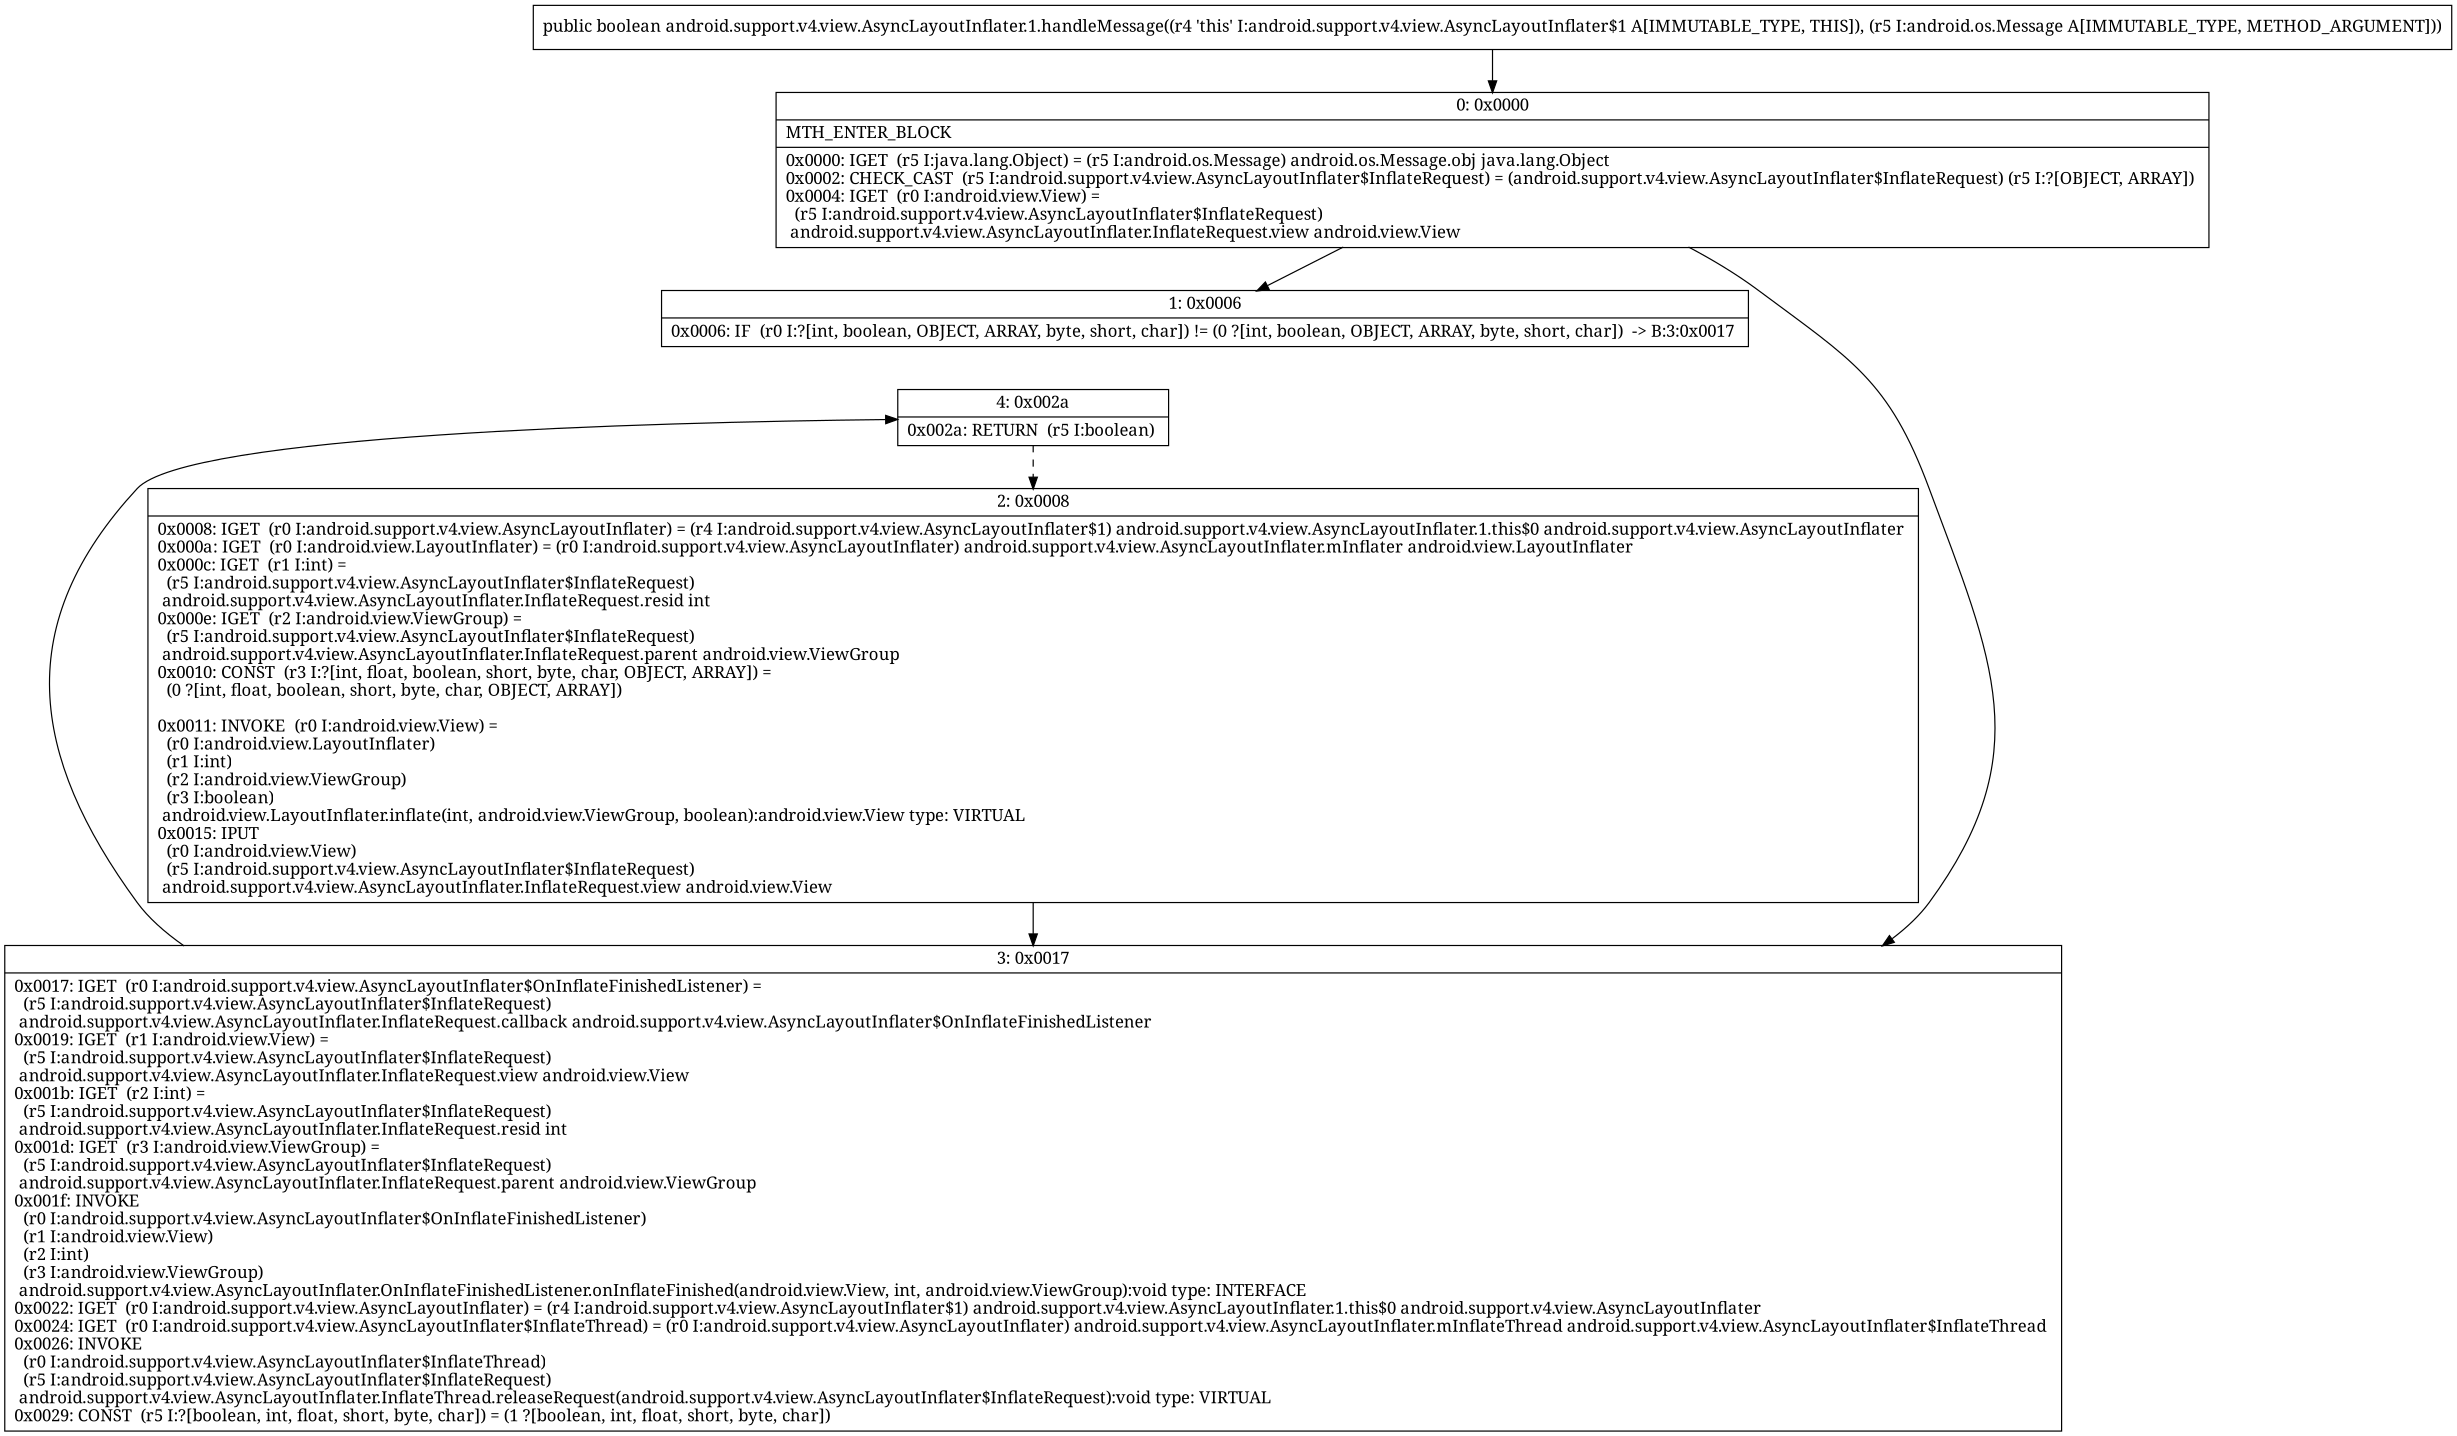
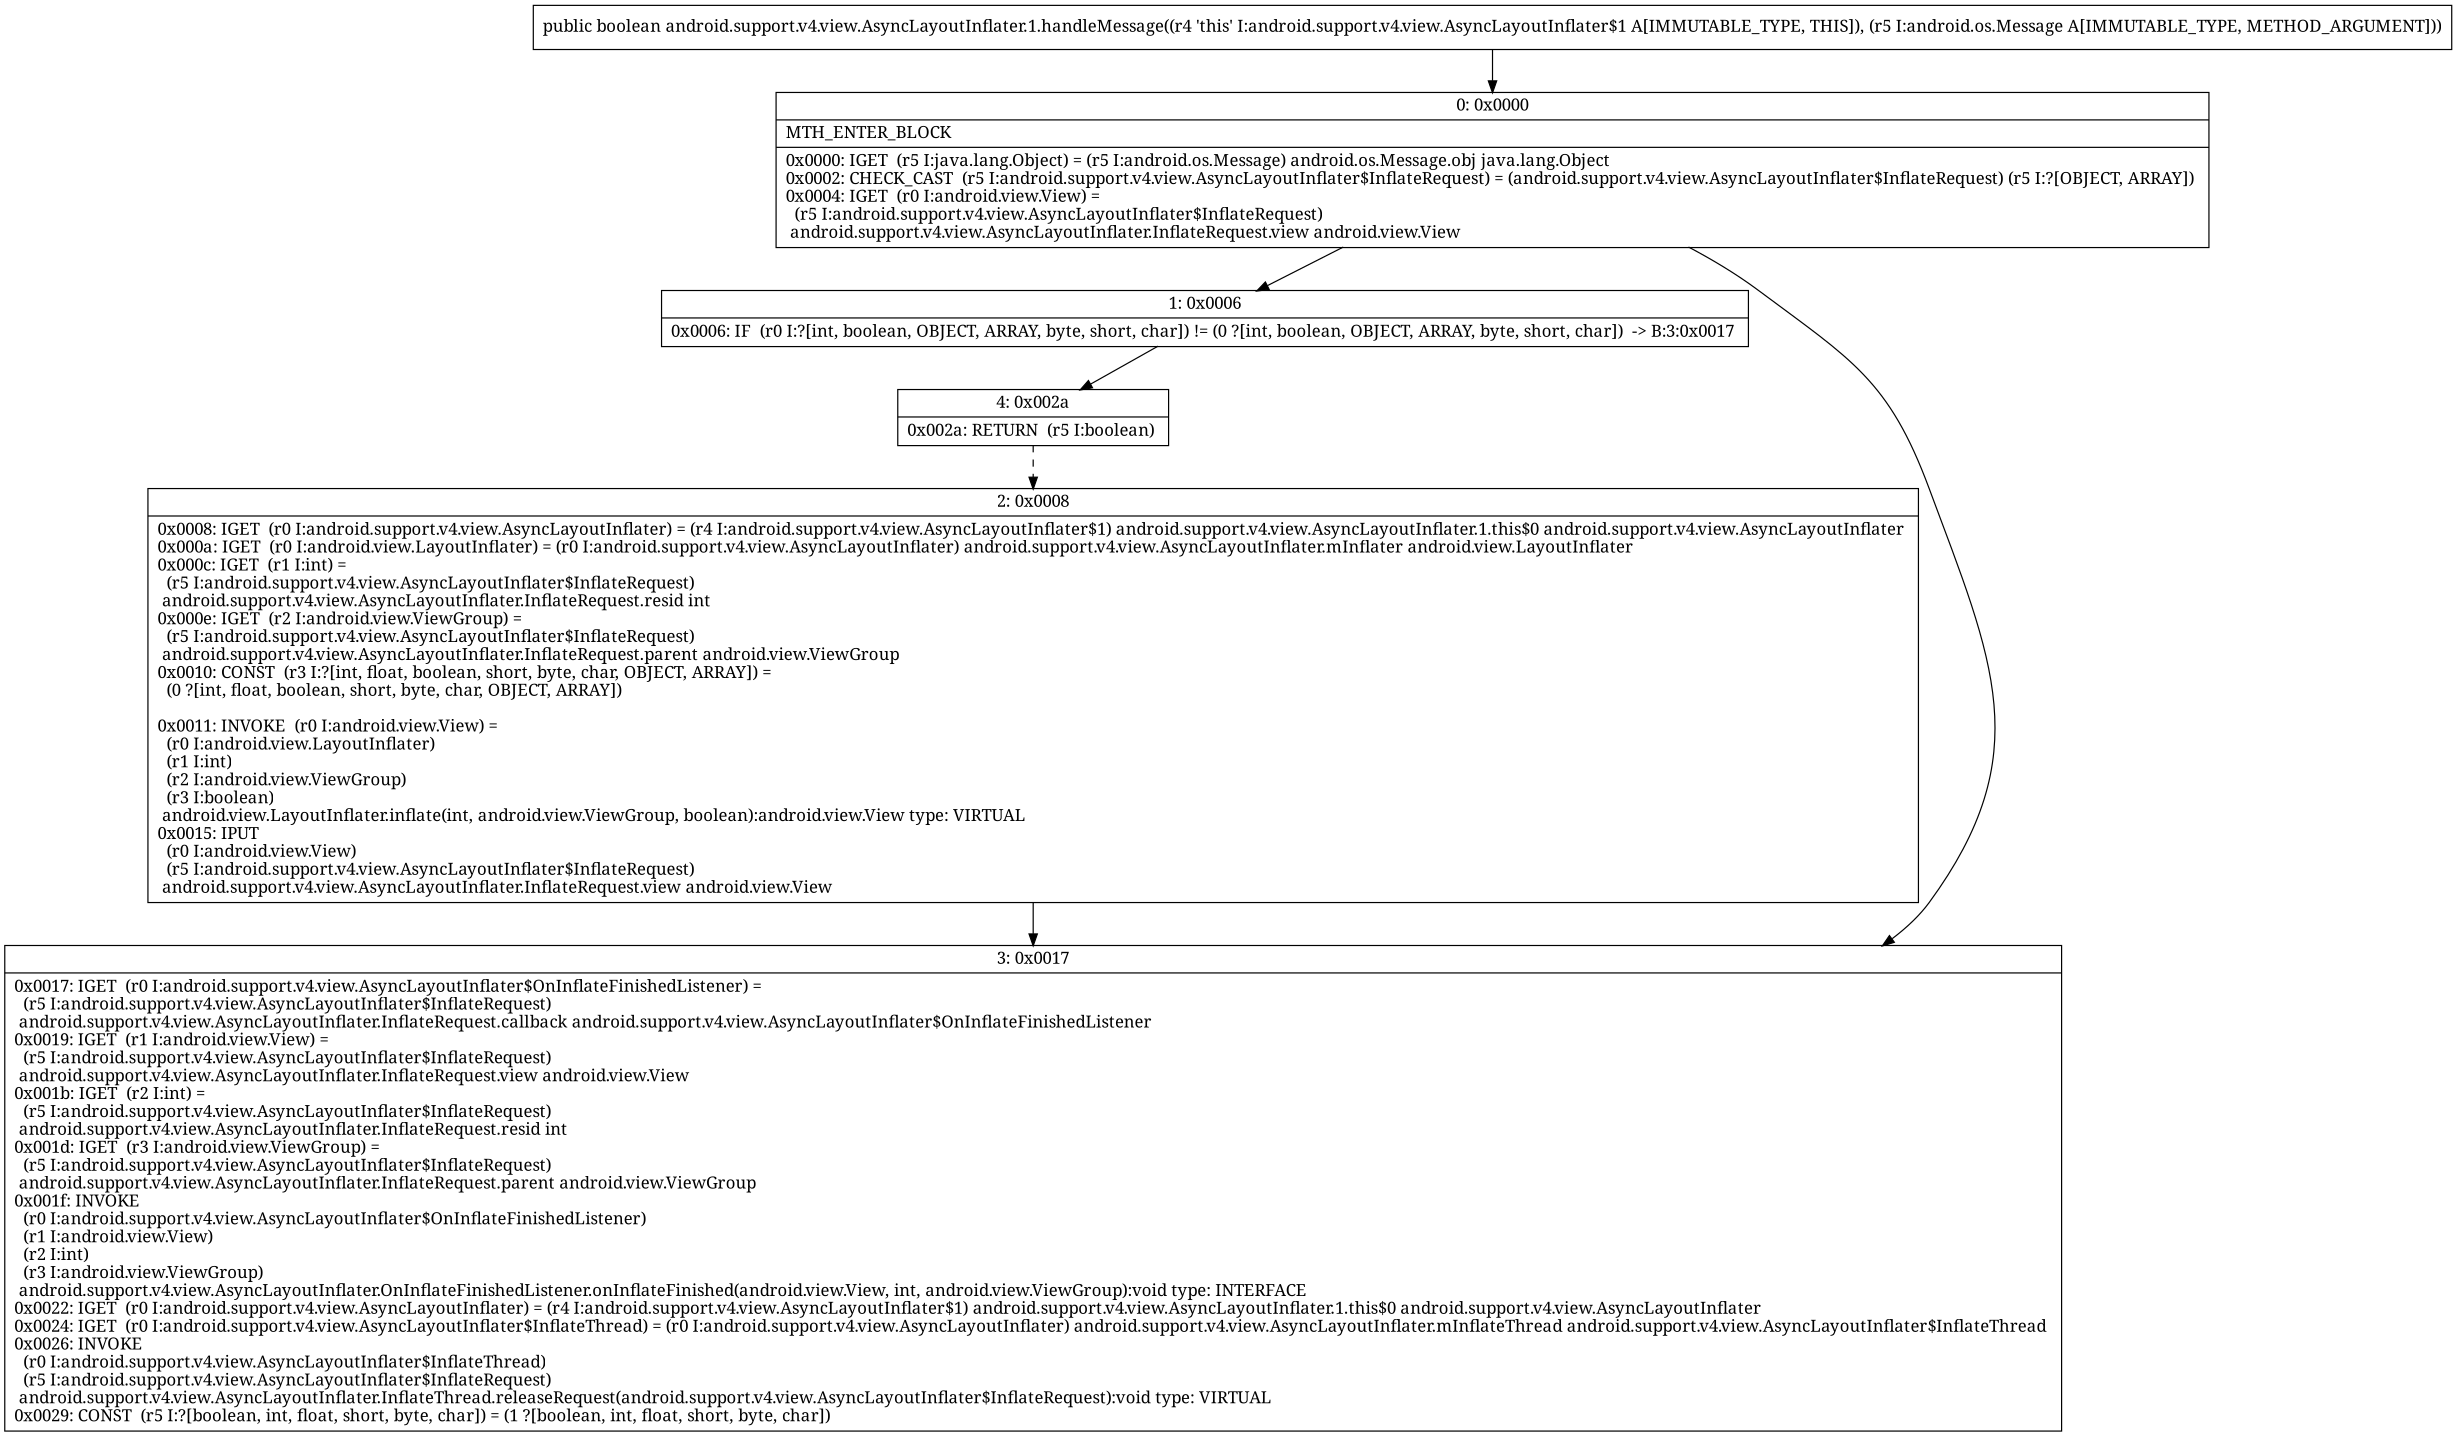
edge "3: 0x0017" -> "4: 0x002a": now "1: 0x0006" -> "4: 0x002a"
